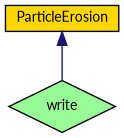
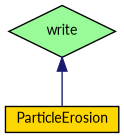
edge "write" -> "ParticleErosion": reversed
